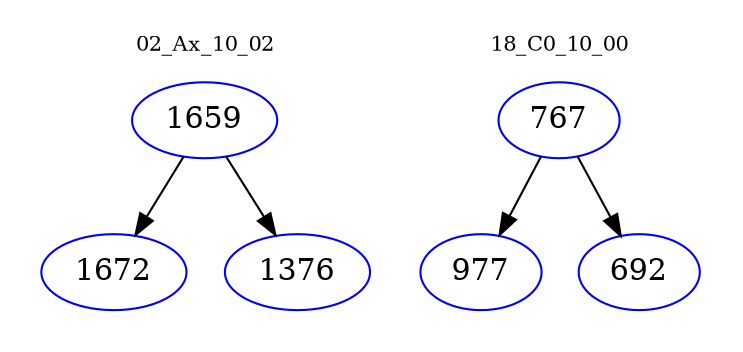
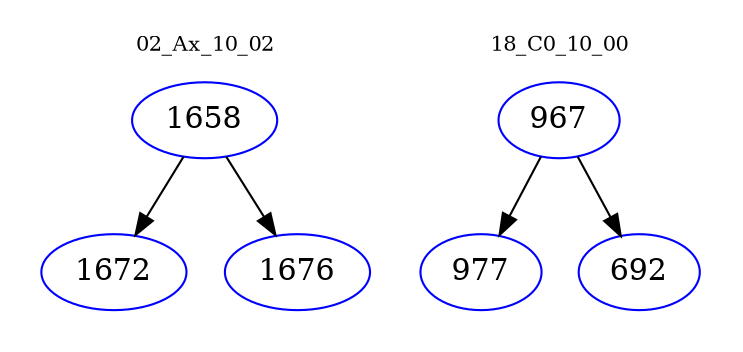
node "1659": label "1659" -> "1658"
node "767": label "767" -> "967"
node "1376": label "1376" -> "1676"
